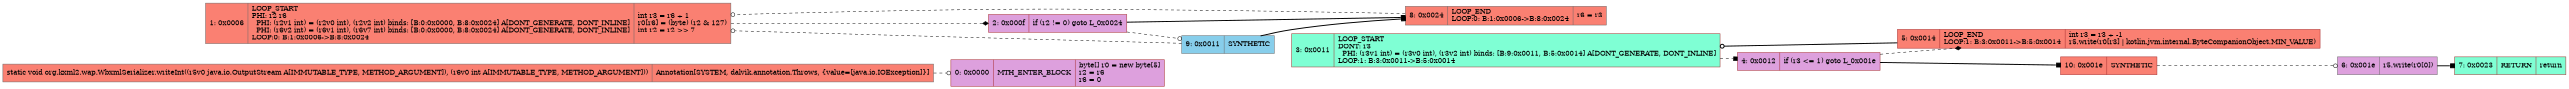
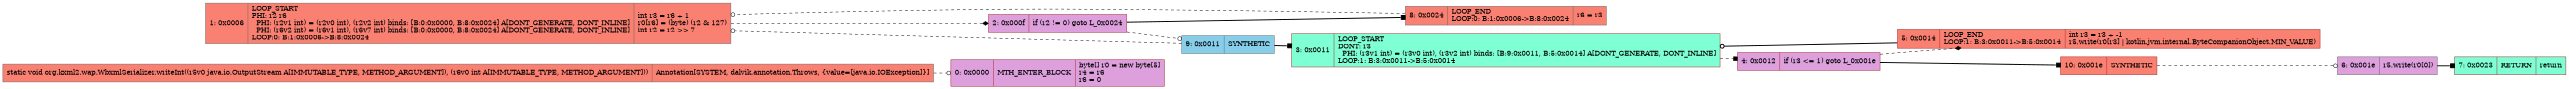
edge "9: 0x0011" -> "8: 0x0024": now "9: 0x0011" -> "3: 0x0011"
node "0: 0x0000": text "r2 = r6" -> "r4 = r6"
